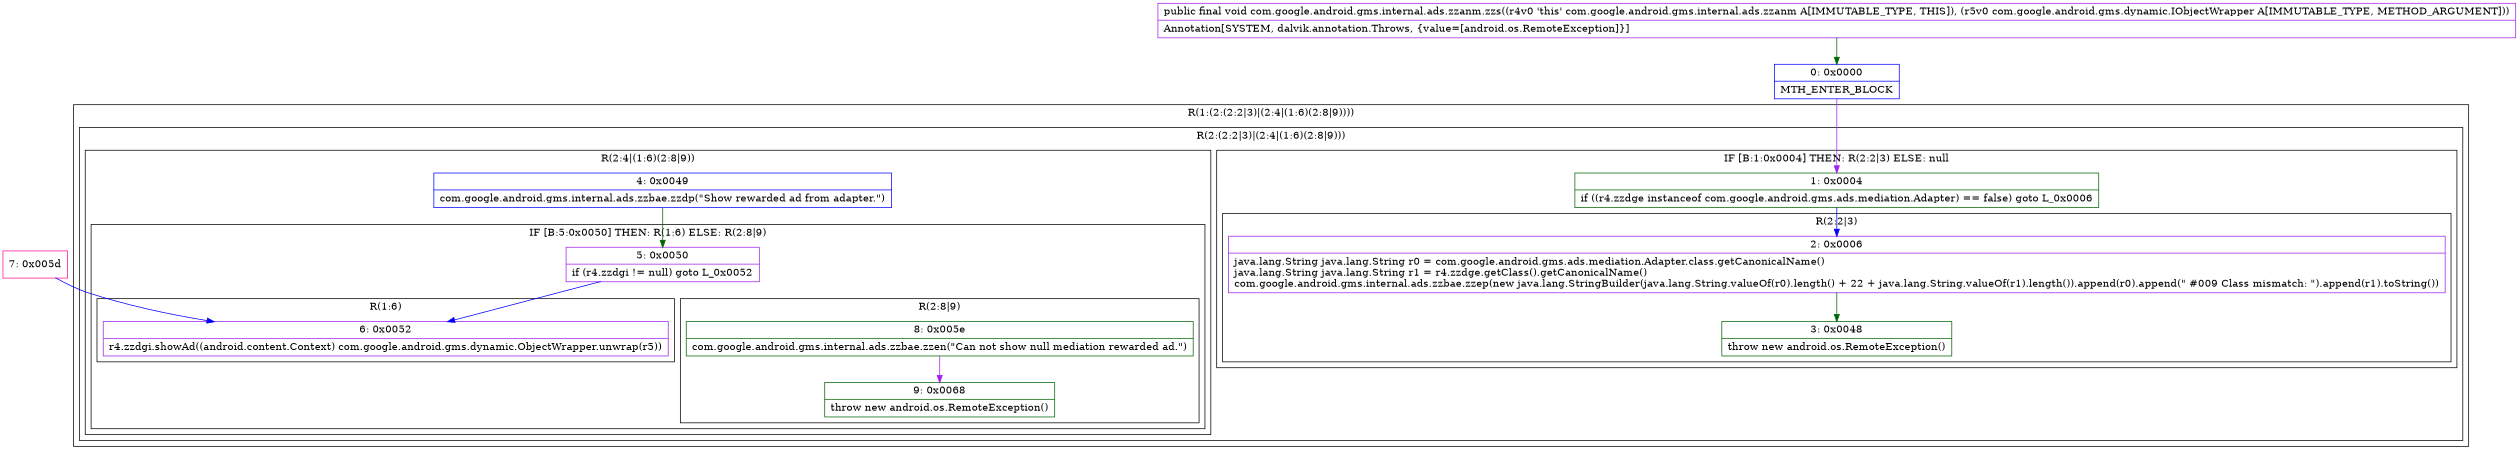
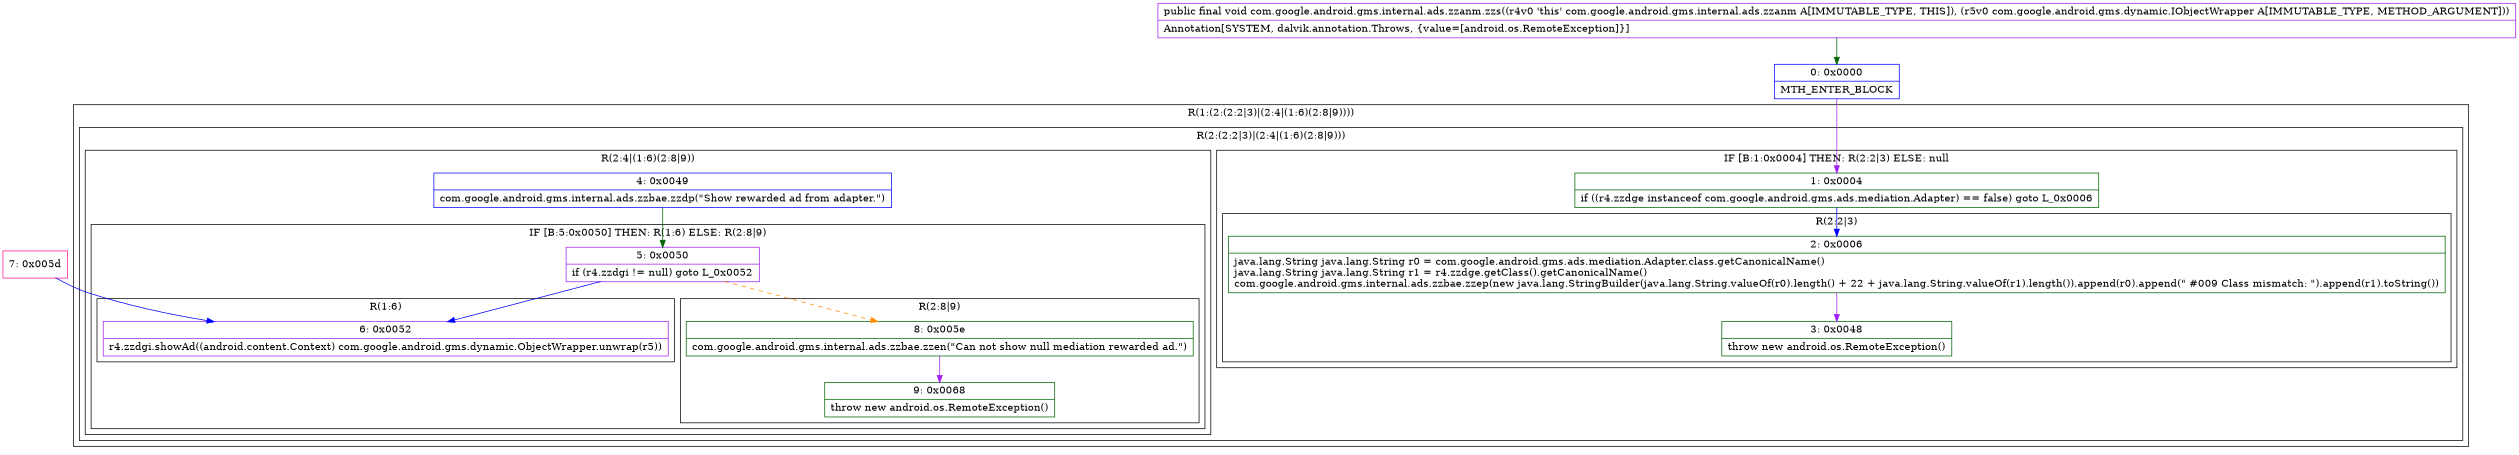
node "2: 0x0006": color purple -> darkgreen
edge "2: 0x0006" -> "3: 0x0048": color darkgreen -> purple
edge "5: 0x0050" -> "8: 0x005e": added
